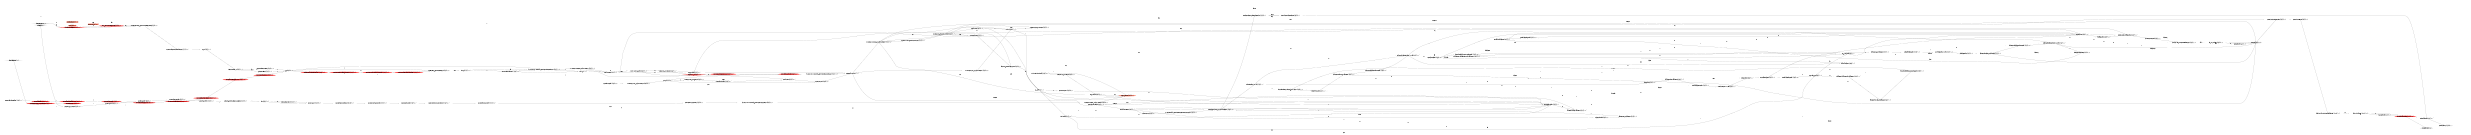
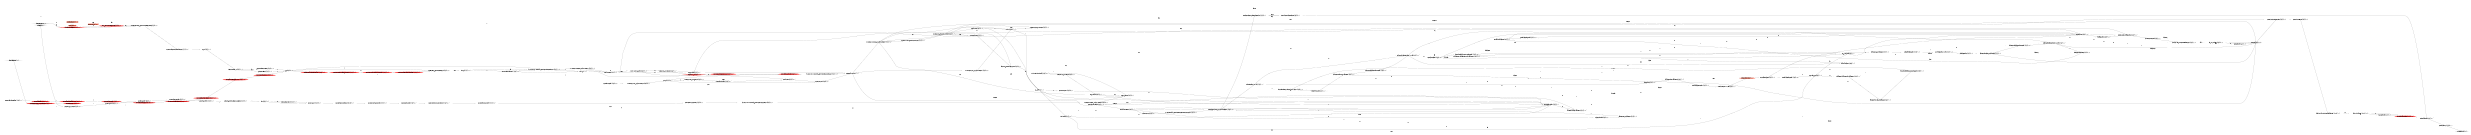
node "lbCapResponse.add(inline)@@@53@@@['1', '1', '0']": fillcolor white -> tomato
node "Service service = entry.getKey()@@@22@@@['0', '0', '1']": fillcolor tomato -> white
node "return response@@@105@@@['1', '0', '0']": removed
node "return response@@@62@@@['0', '0', '1']": added
